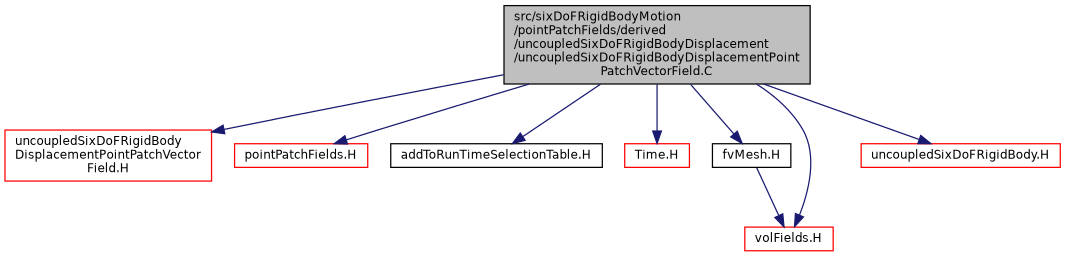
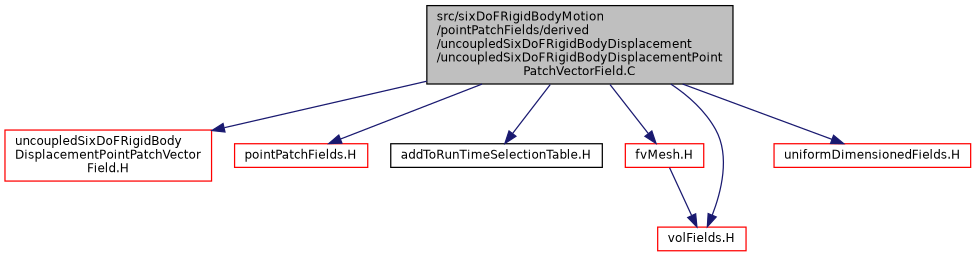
node "Time.H": removed
node "fvMesh.H": color black -> red
node "uncoupledSixDoFRigidBody.H": label "uncoupledSixDoFRigidBody.H" -> "uniformDimensionedFields.H"
